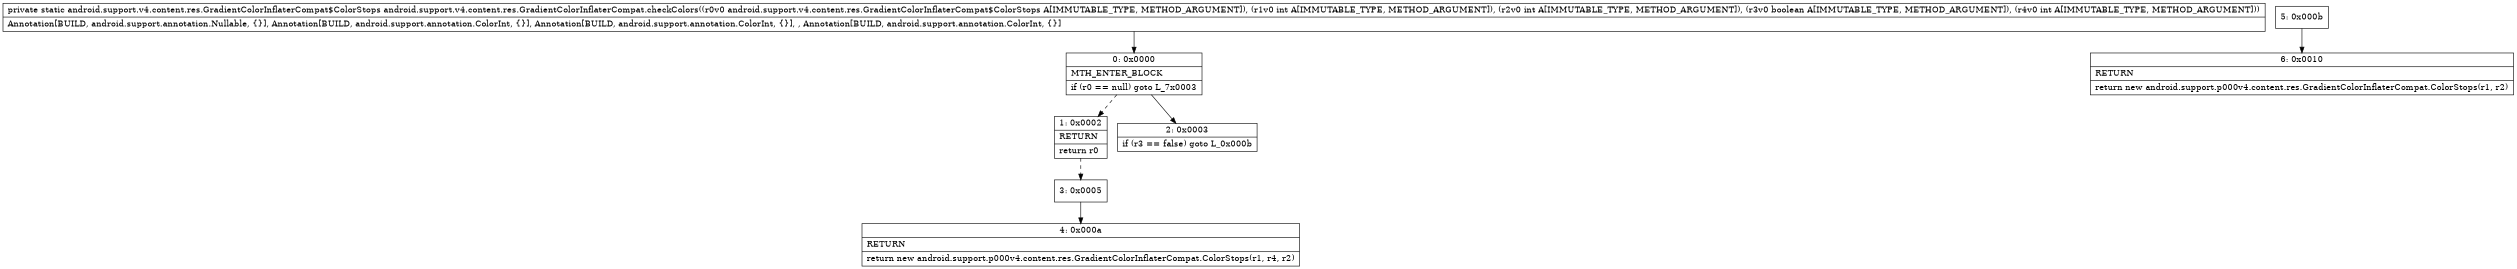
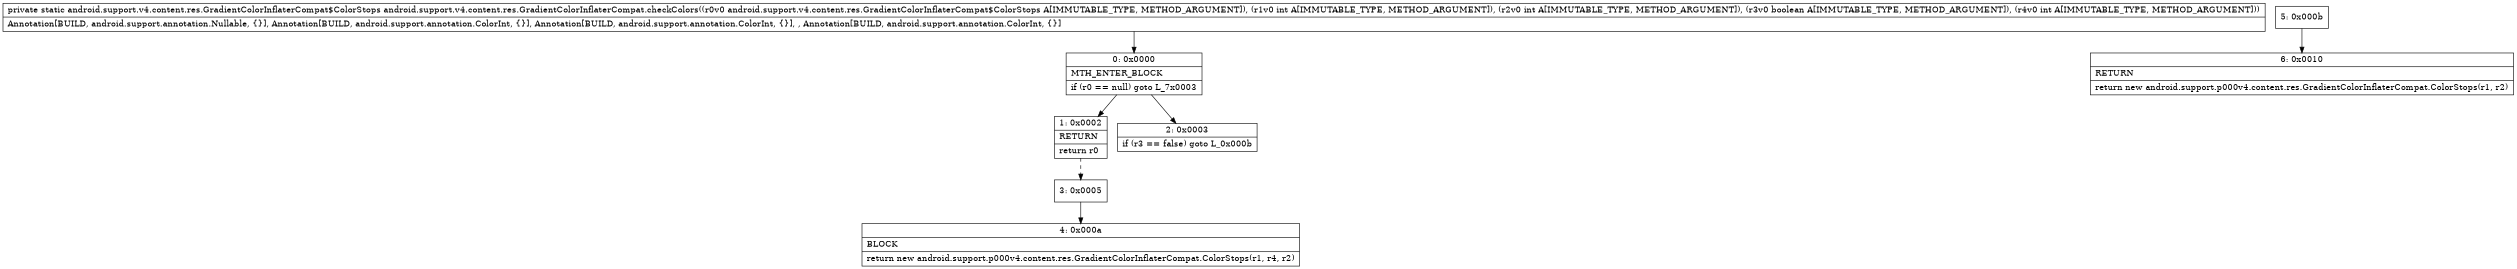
edge "0: 0x0000" -> "1: 0x0002": style dashed -> solid
node "4: 0x000a": text "RETURN" -> "BLOCK"
